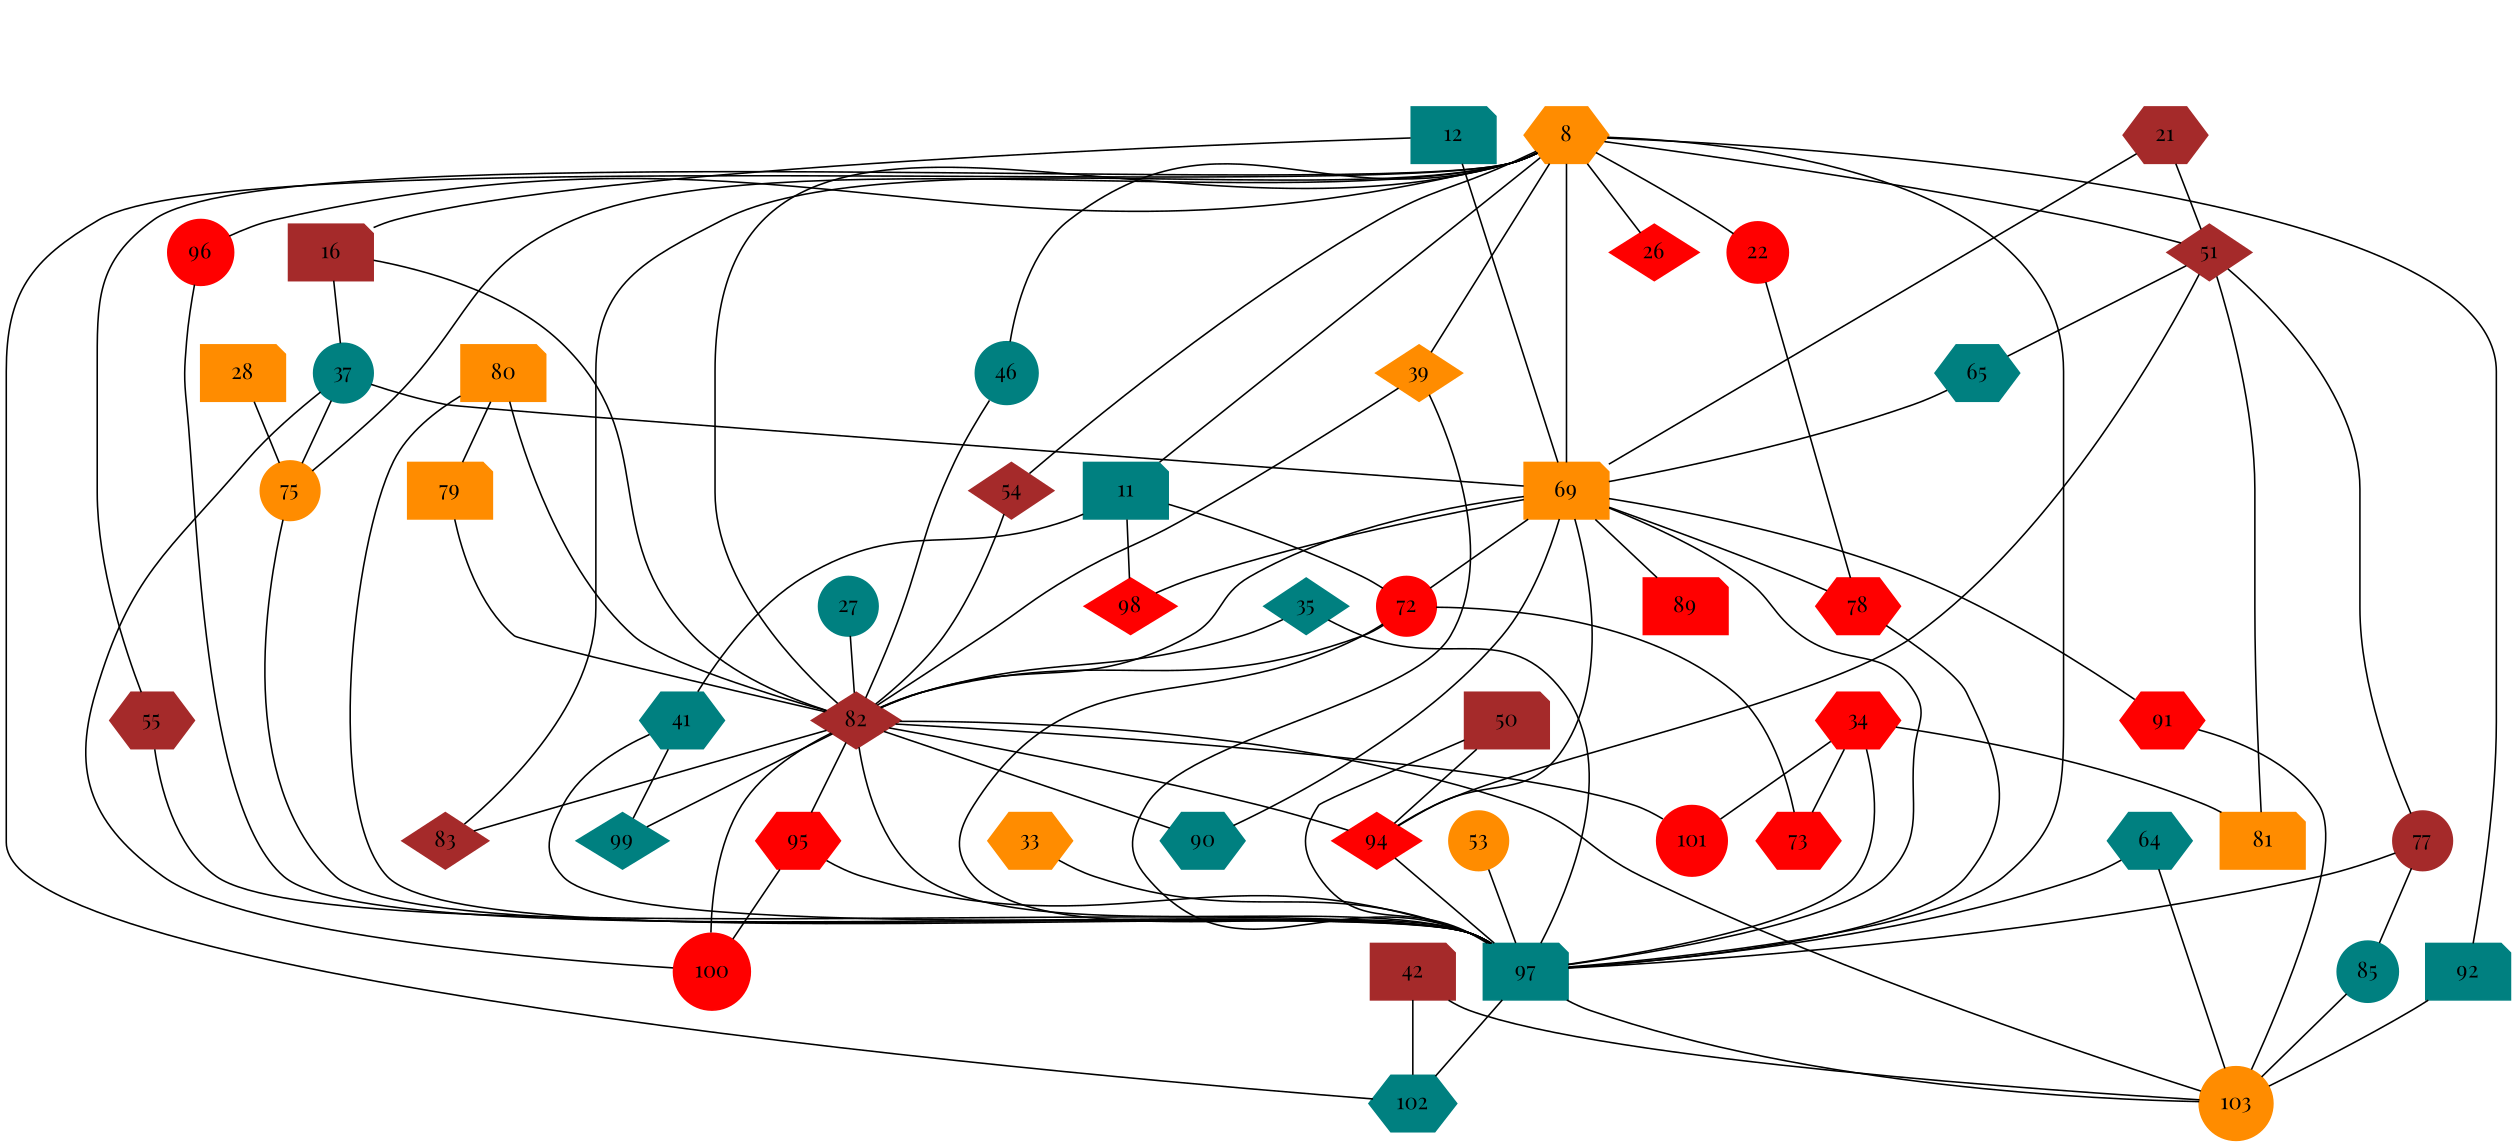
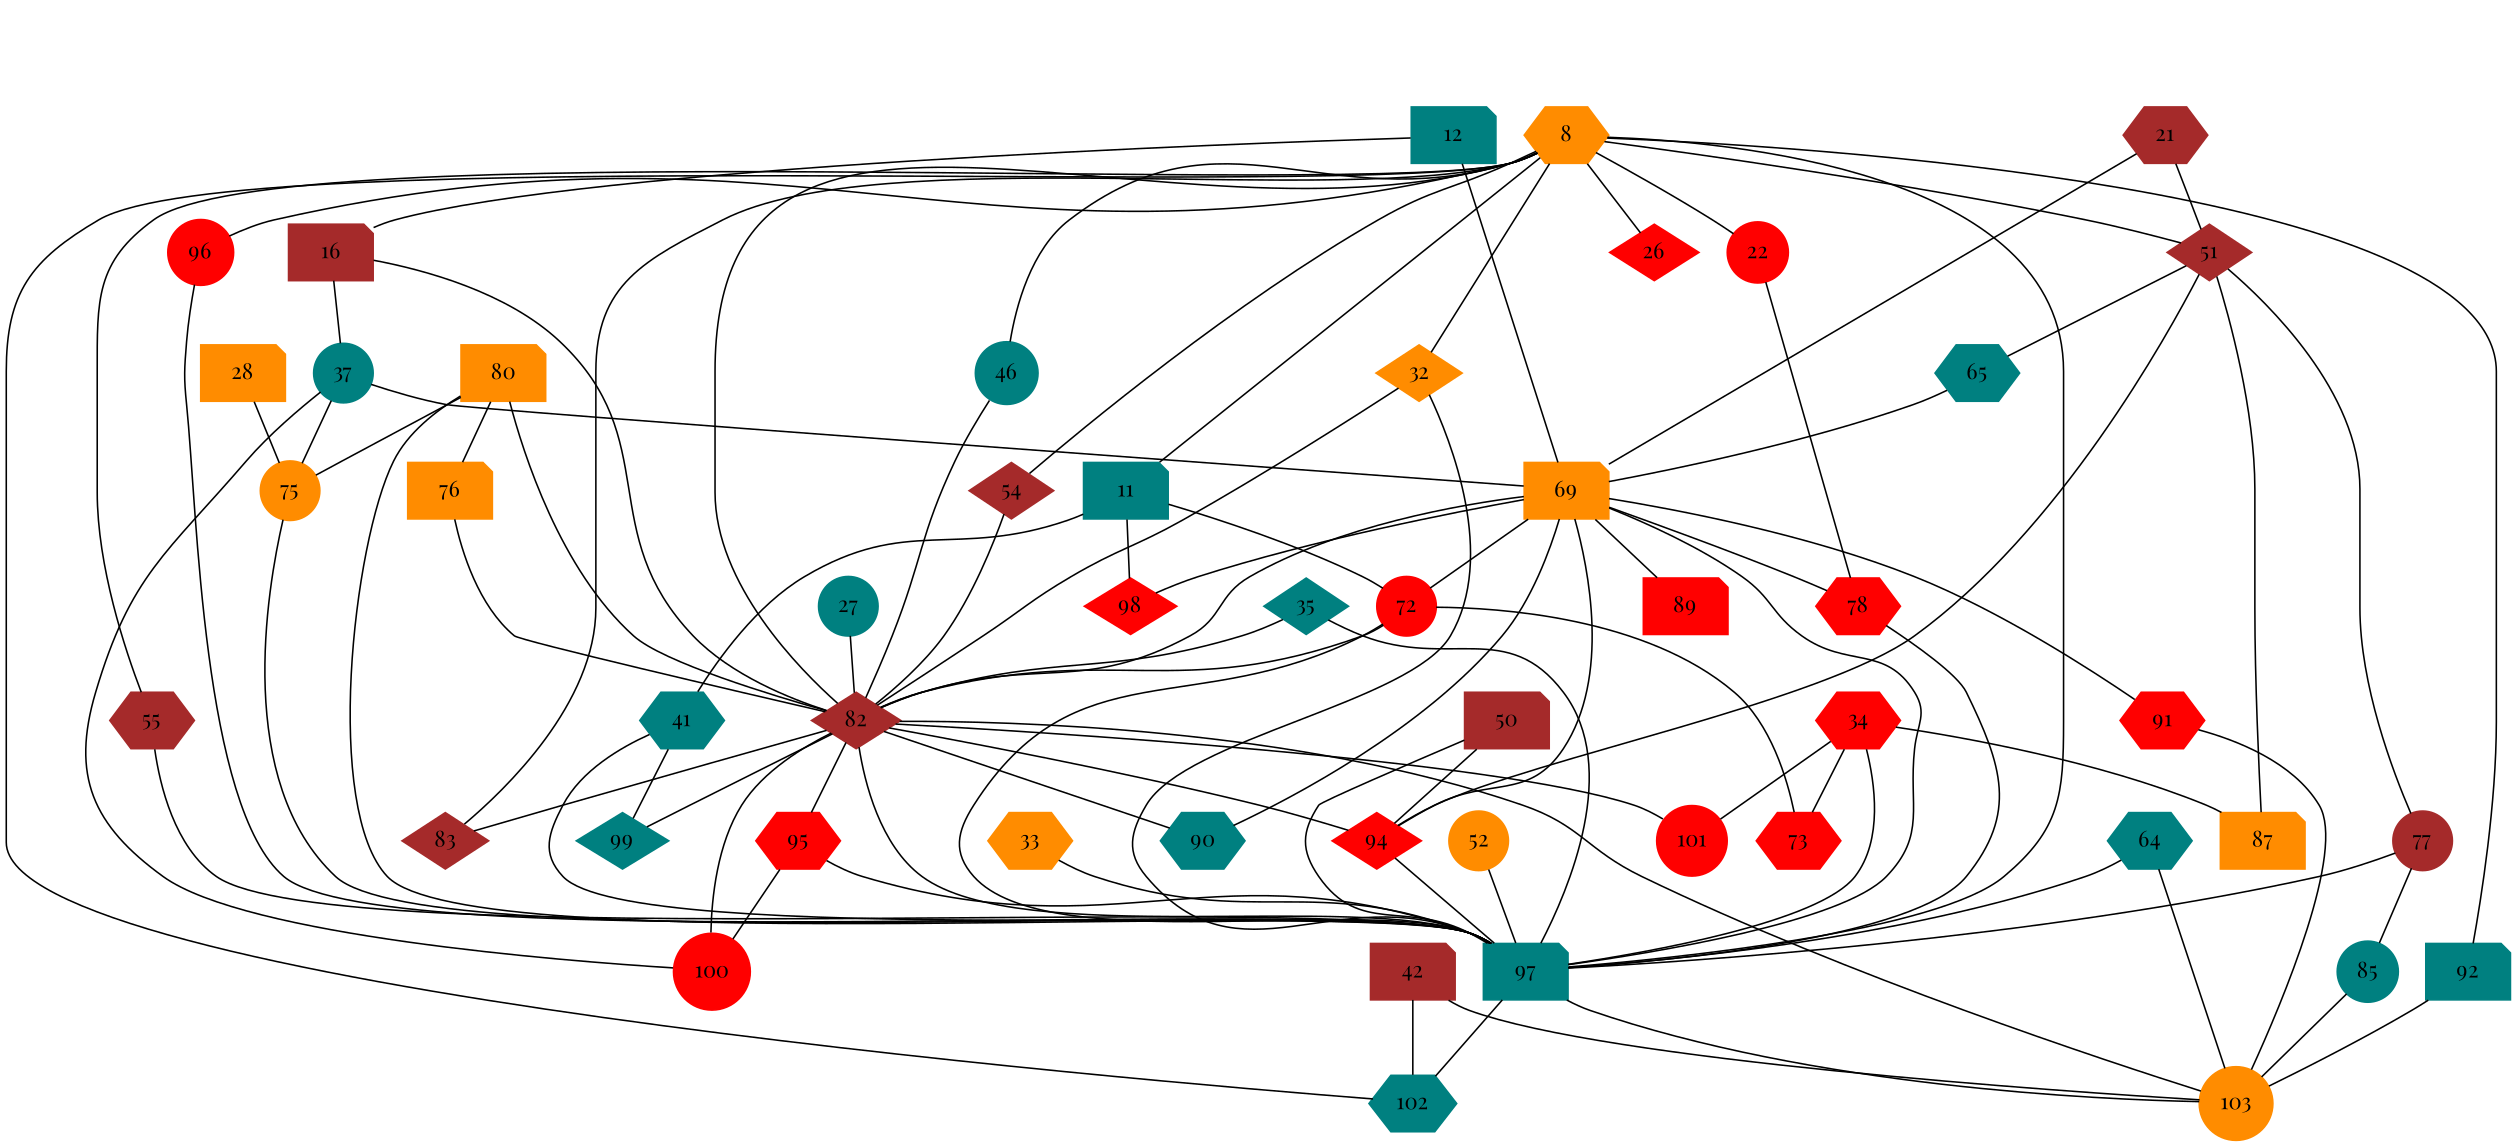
edge "8" -- "75": now "80" -- "75"
edge "8" -- "69": removed
node "39": label "39" -> "32"
node "79": label "79" -> "76"
node "53": label "53" -> "52"
node "81": label "81" -> "87"
